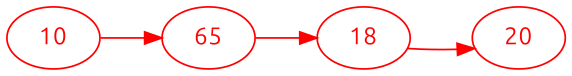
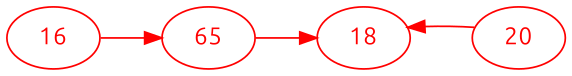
node "10": label "10" -> "16"
edge "18" -> "20": reversed
